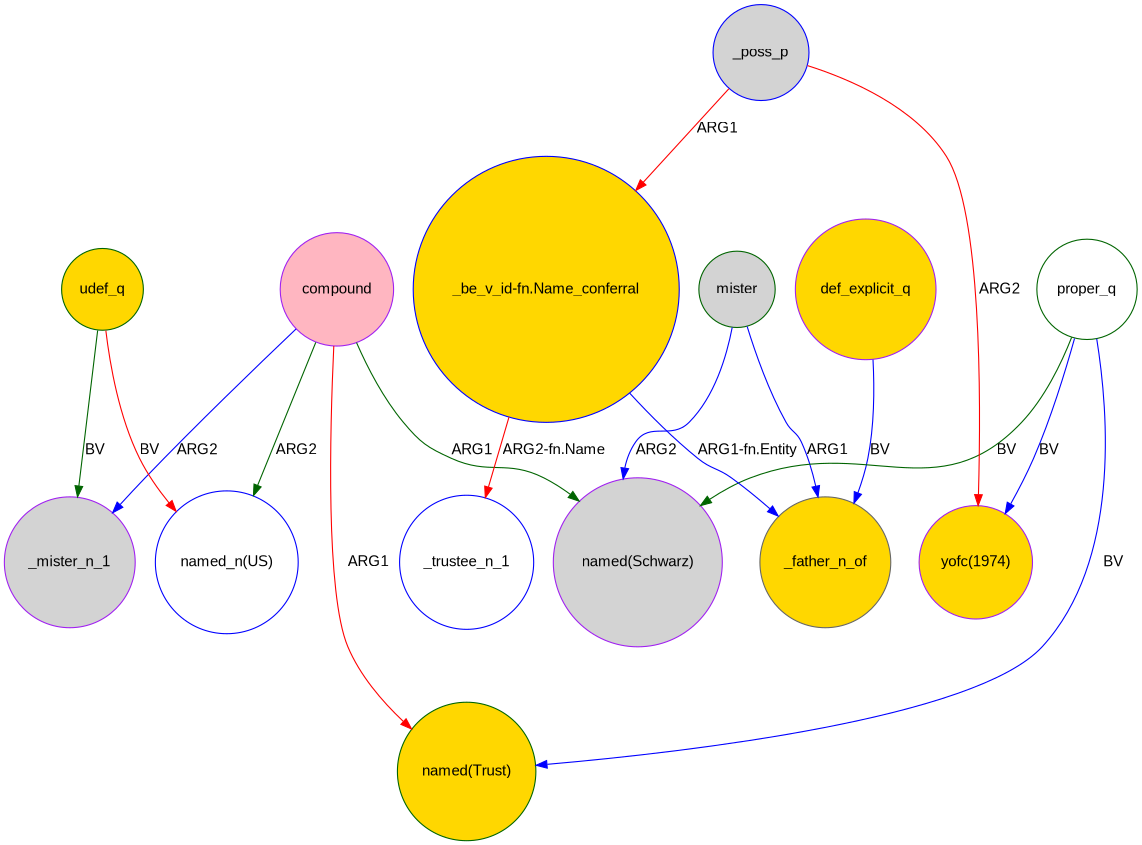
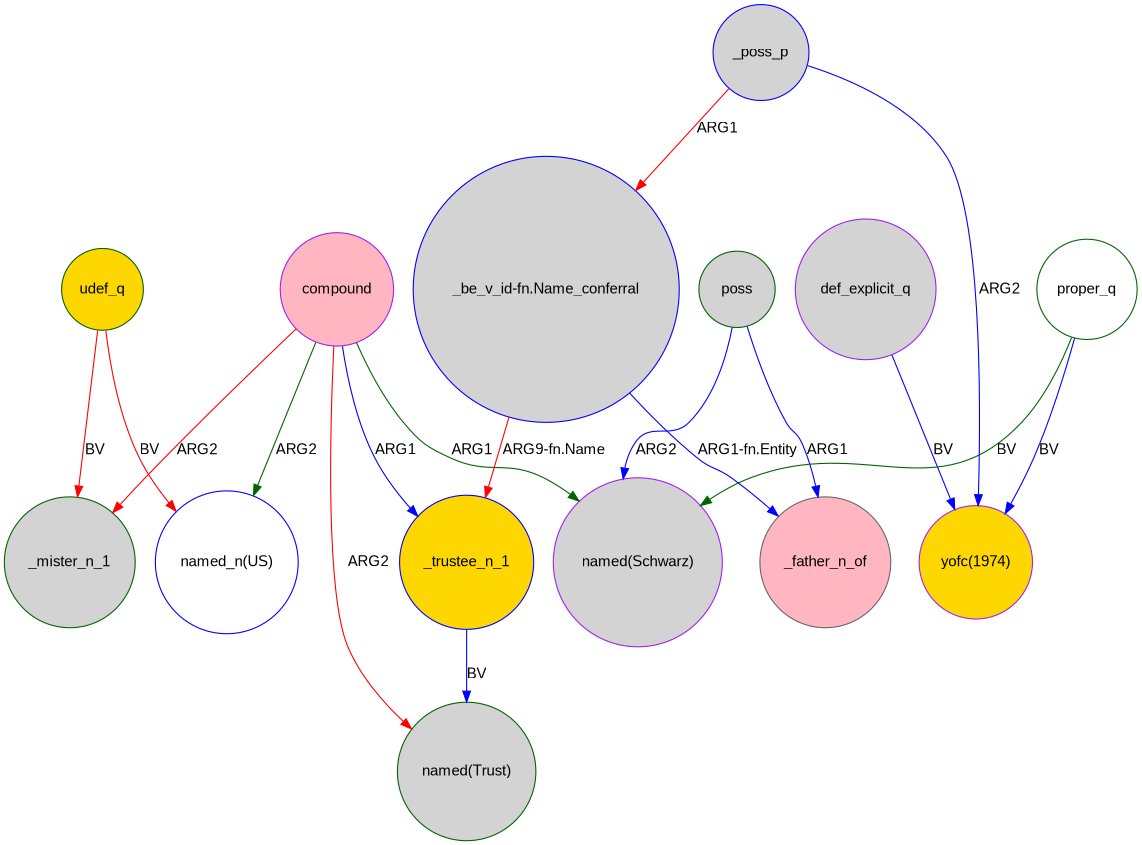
edge "_poss_p" -> "yofc(1974)": color red -> blue
node "_be_v_id-fn.Name_conferral": fillcolor gold -> lightgrey
node "mister": label "mister" -> "poss"
node "def_explicit_q": fillcolor gold -> lightgrey
edge "udef_q" -> "_mister_n_1": color darkgreen -> red
edge "compound" -> "_mister_n_1": color blue -> red
edge "def_explicit_q" -> "_father_n_of": now "def_explicit_q" -> "yofc(1974)"
edge "compound" -> "_trustee_n_1": added, label "ARG1"
edge "_be_v_id-fn.Name_conferral" -> "_trustee_n_1": label "ARG2-fn.Name" -> "ARG9-fn.Name"
node "_mister_n_1": color purple -> darkgreen
edge "compound" -> "named(Trust)": label "ARG1" -> "ARG2"
node "_trustee_n_1": fillcolor white -> gold
node "_father_n_of": fillcolor gold -> lightpink
edge "proper_q" -> "named(Trust)": now "_trustee_n_1" -> "named(Trust)"
node "named(Trust)": fillcolor gold -> lightgrey
